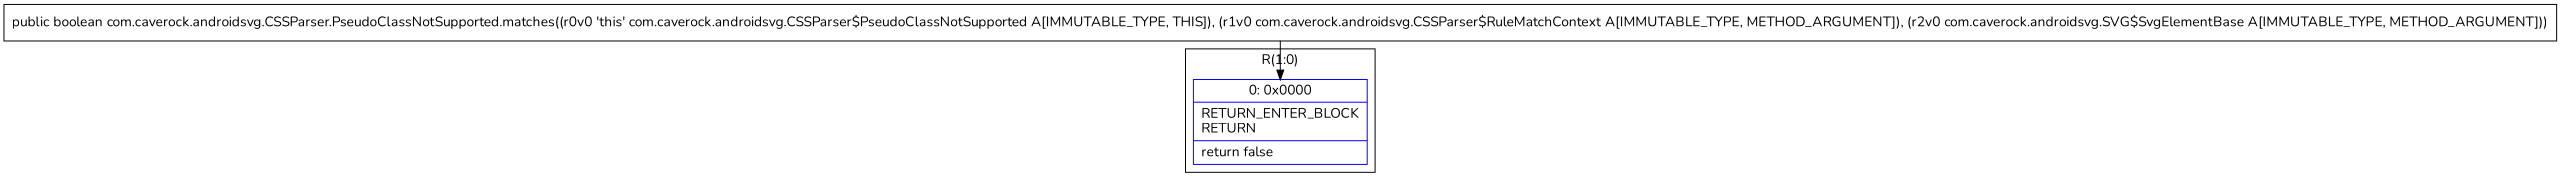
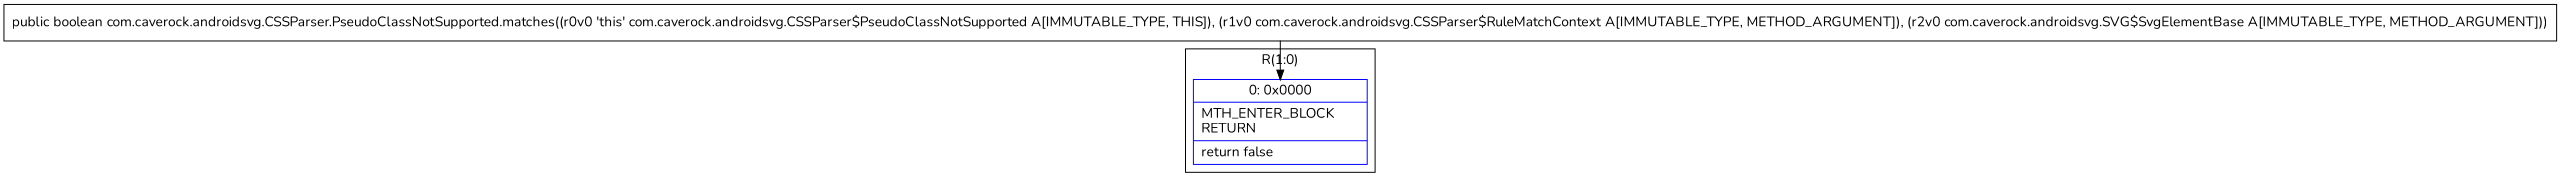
node "0: 0x0000": text "RETURN_ENTER_BLOCK" -> "MTH_ENTER_BLOCK"
